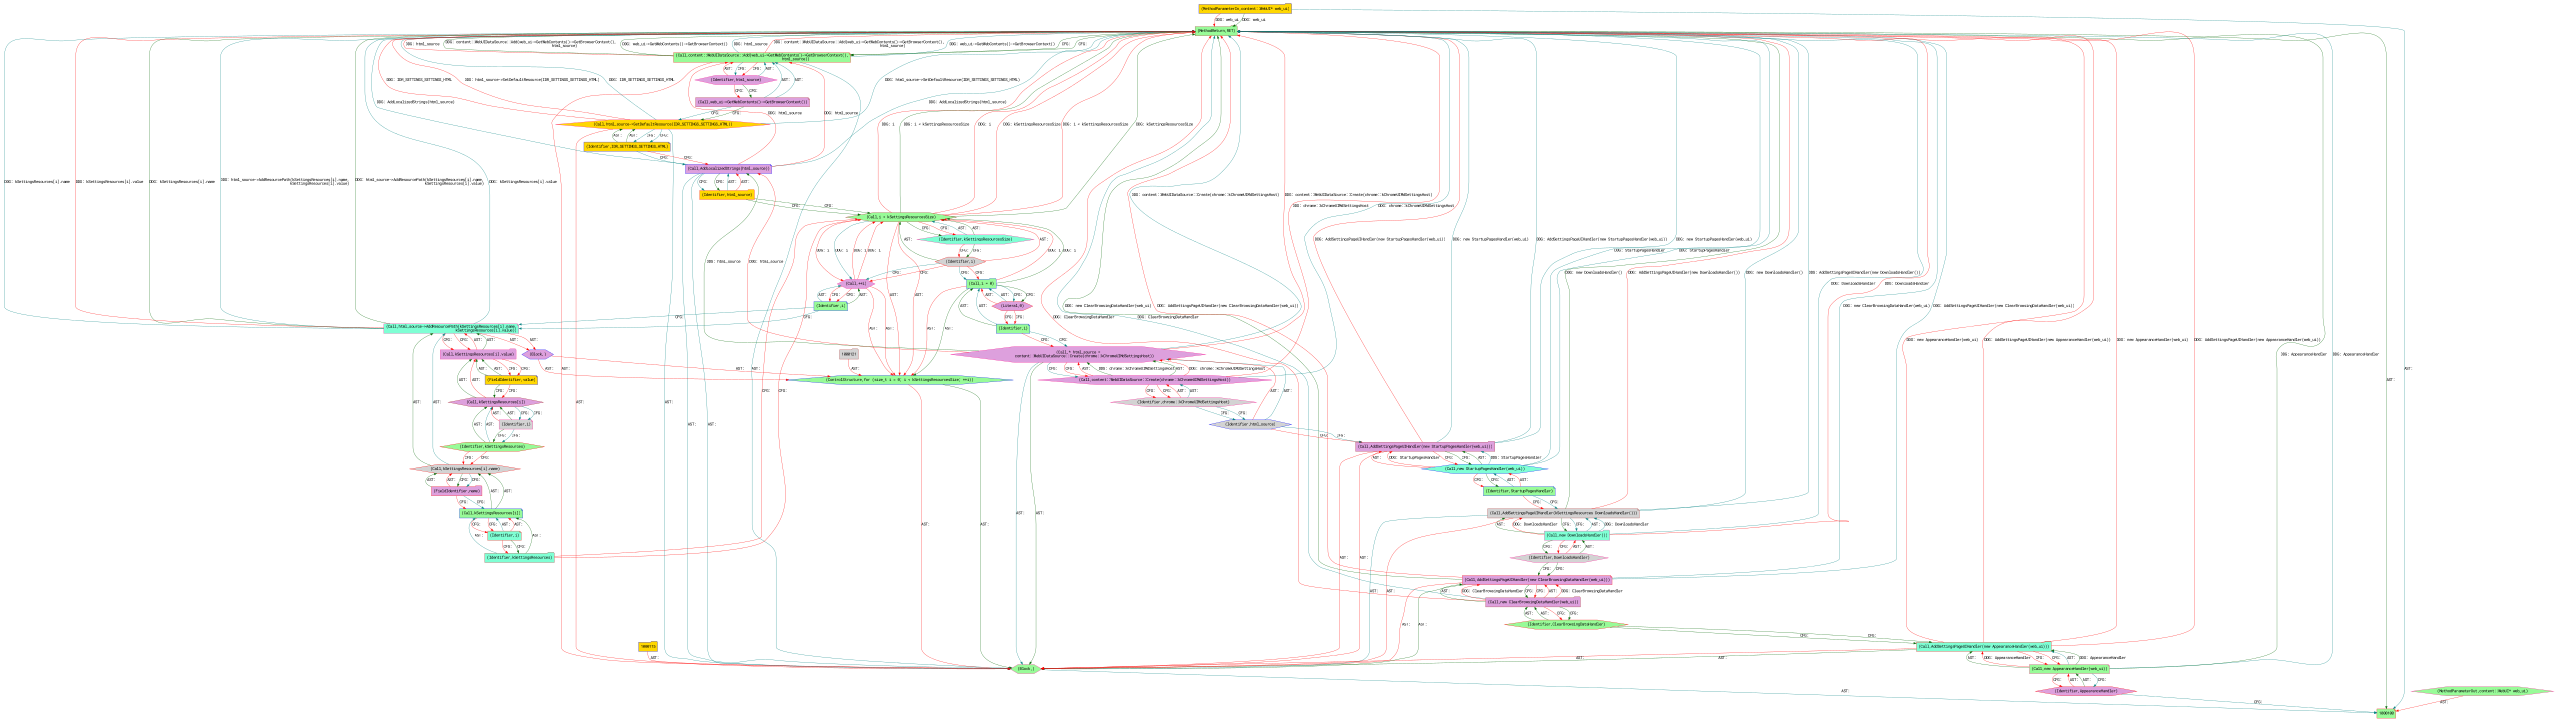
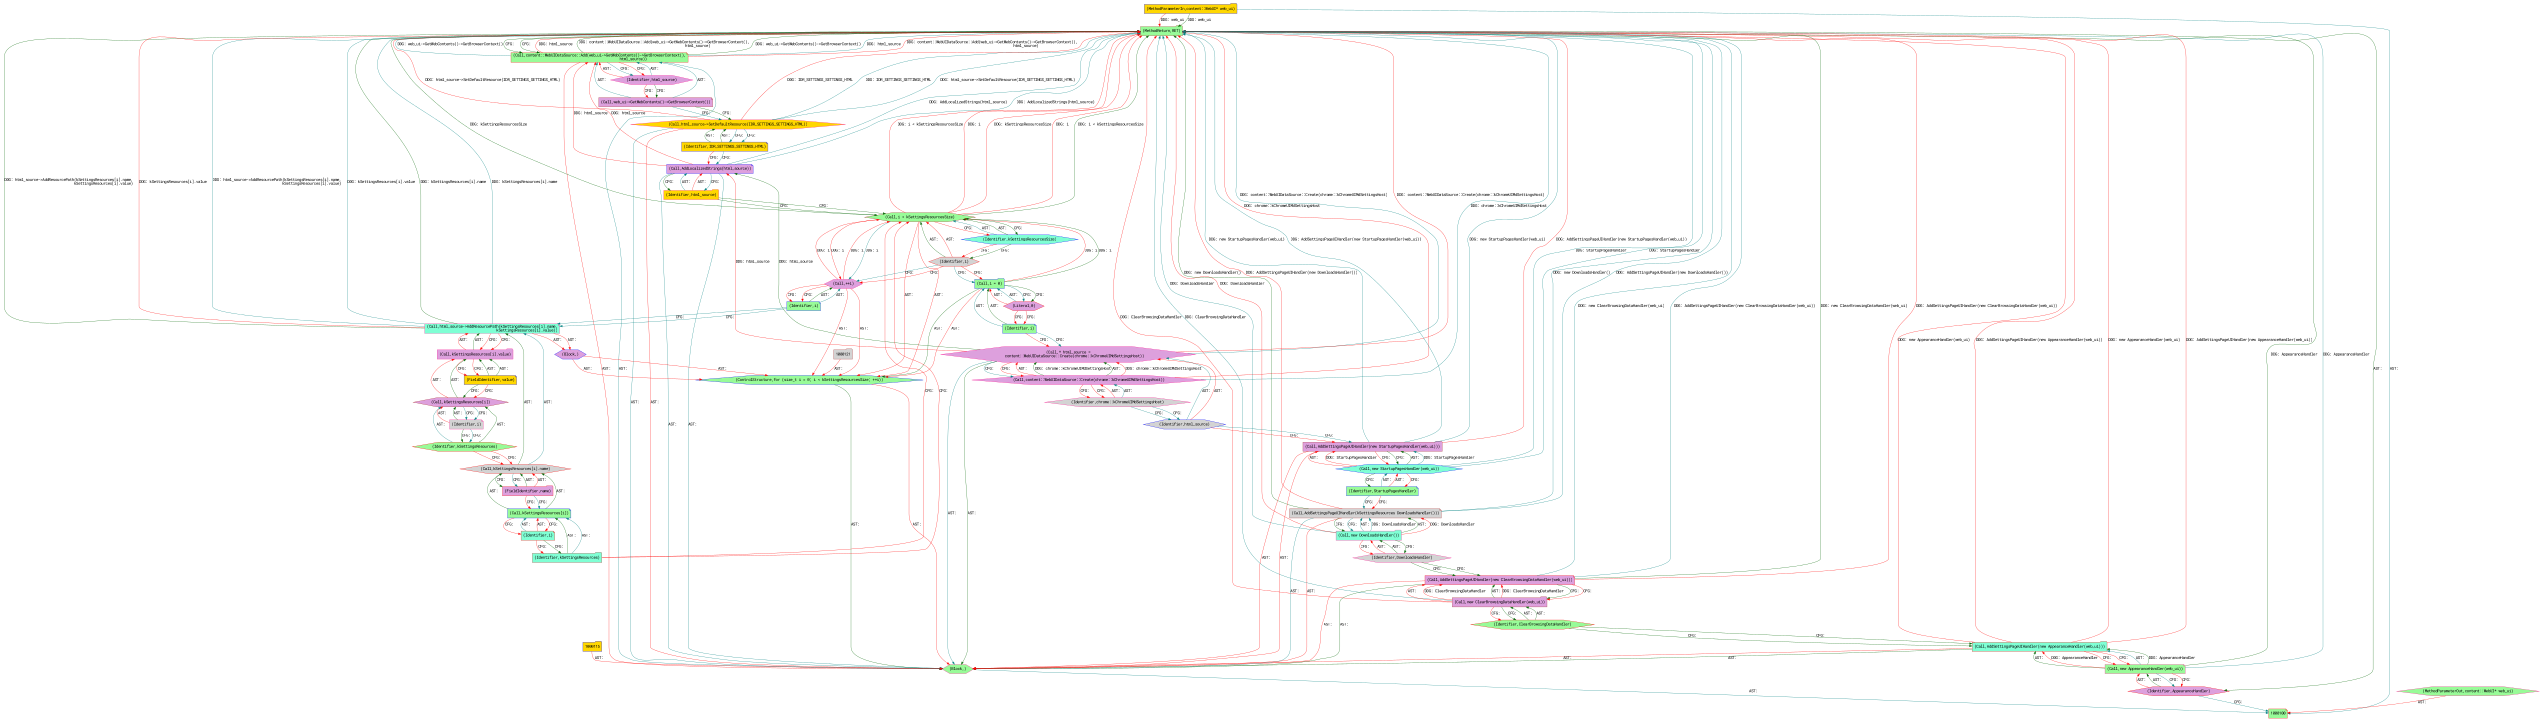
edge "(MethodReturn,RET)" -> "1000100": now "(MethodReturn,RET)" -> "(Identifier,AppearanceHandler)"
node "(Identifier,kSettingsResourcesSize)": color deeppink -> blue
